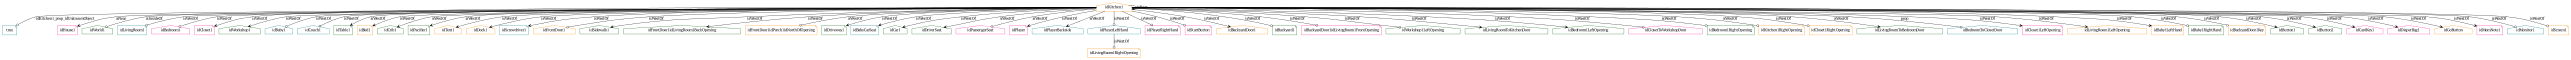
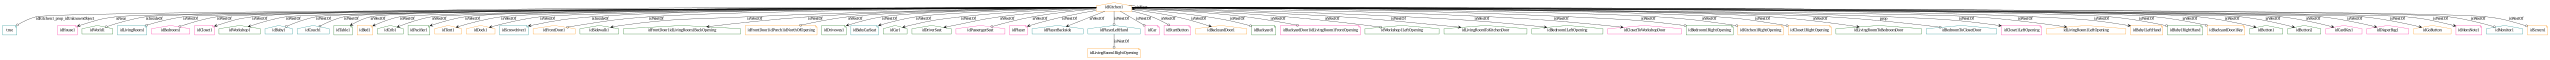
edge "idKitchen1" -> "idClosetToWorkshopDoor": arrowhead odot -> vee
edge "idKitchen1" -> "idScrewdriver1": label "isWestOf" -> "isInsideOf"
node "idPlayerRightHand": label "idPlayerRightHand" -> "idCar"
